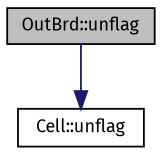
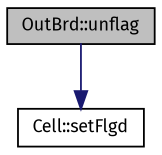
node "Cell::unflag": label "Cell::unflag" -> "Cell::setFlgd"
